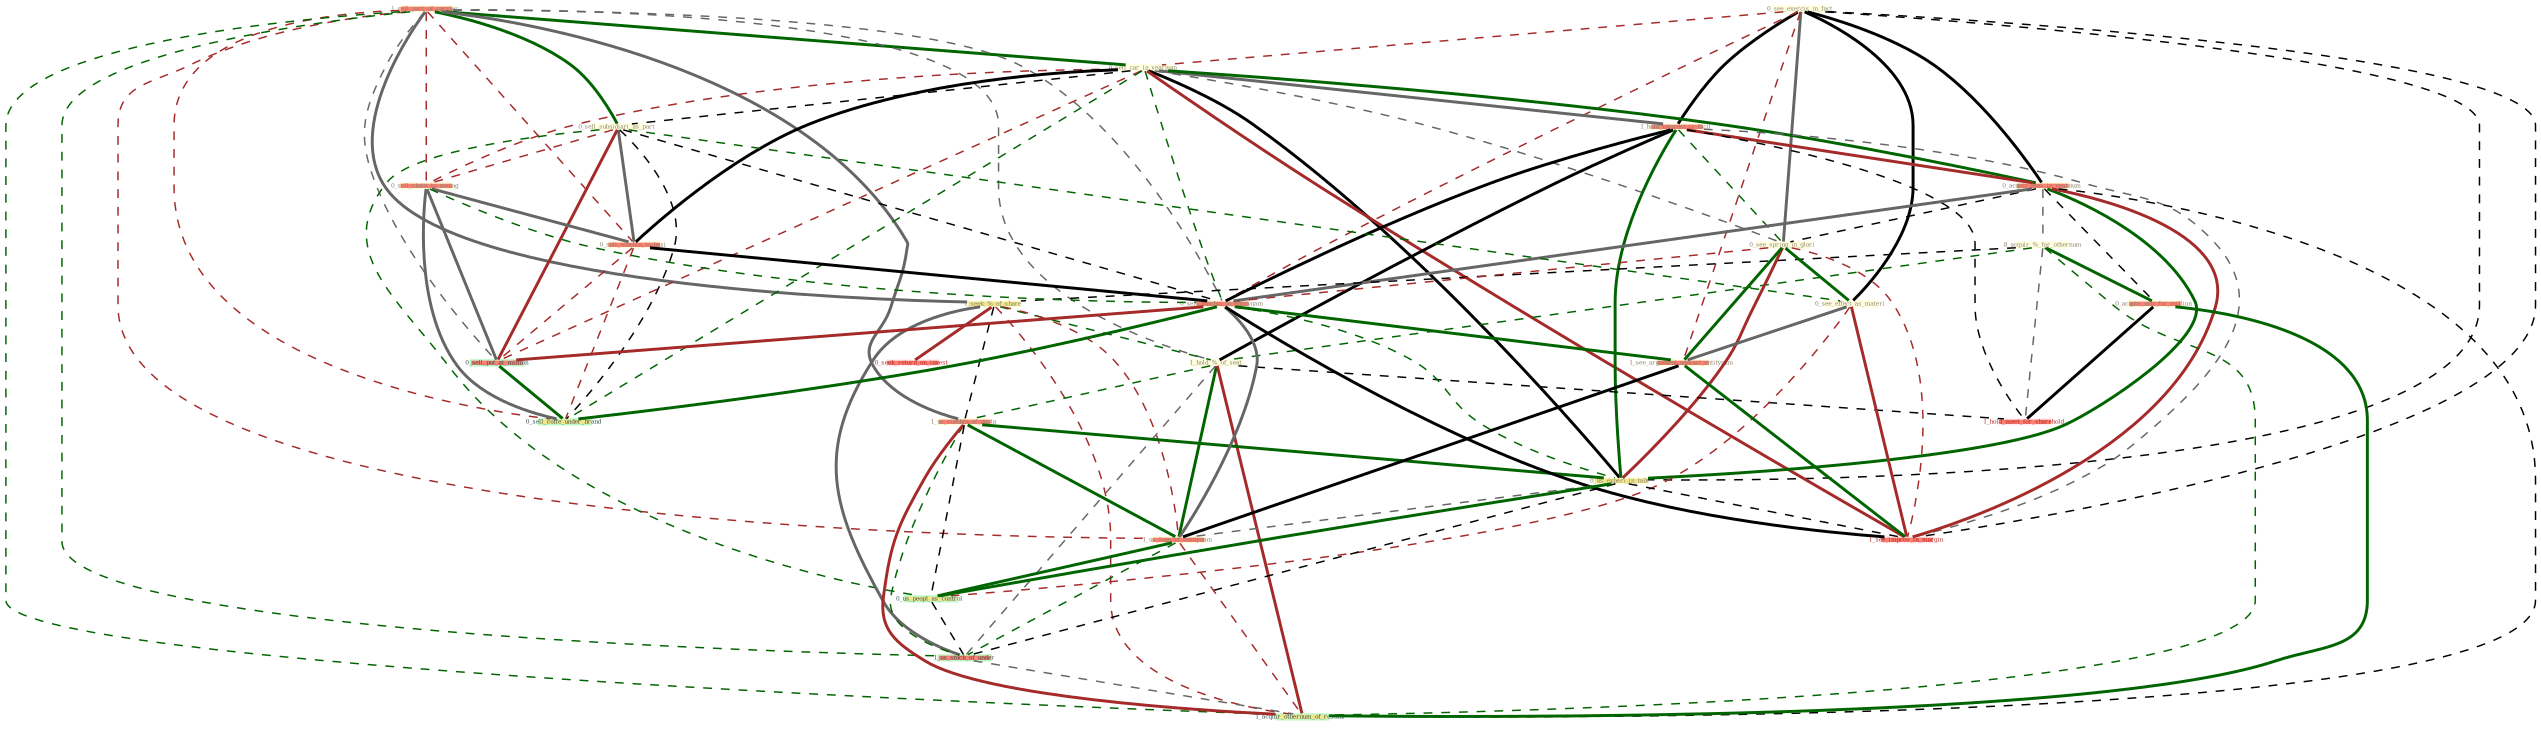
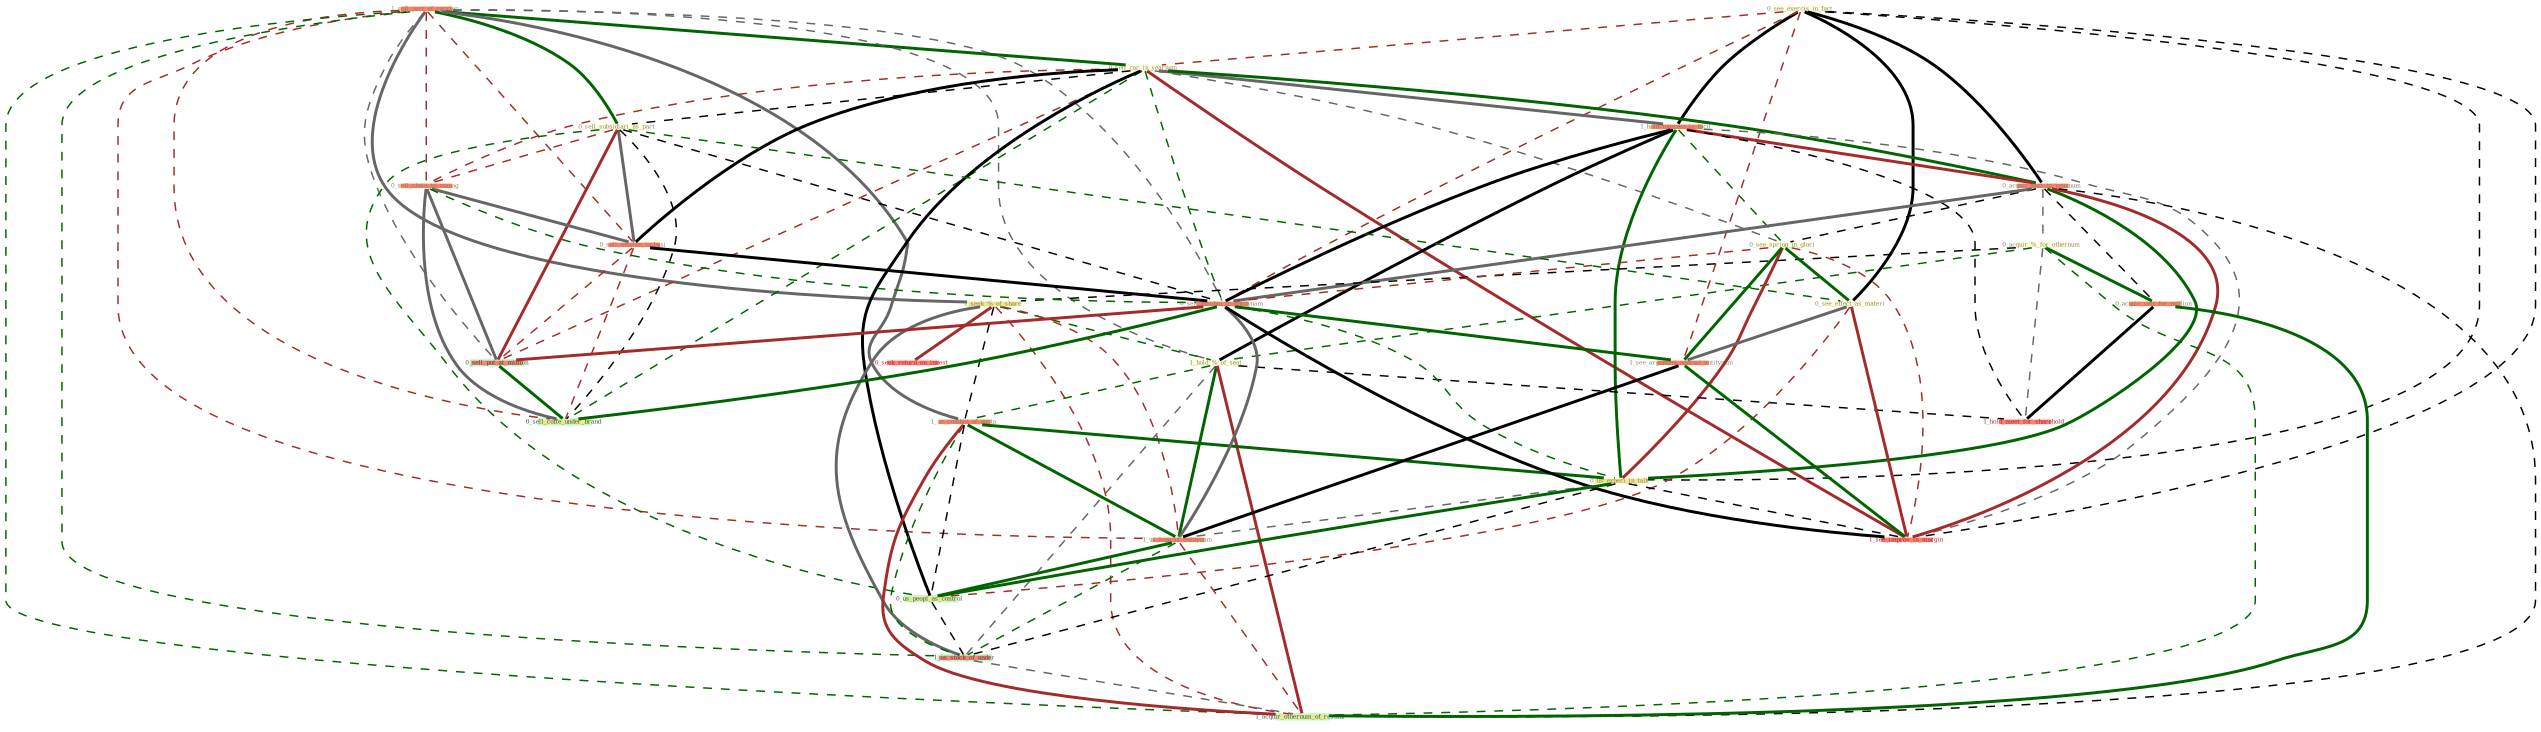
edge "0_see_exercis_in_fact" -- "0_see_spring_in_glori": removed
node "8_acquir_%_for_othernum": label "8_acquir_%_for_othernum" -> "0_acquir_%_for_othernum"
edge "0_sell_car_in_yearnum" -- "0_us_experi_in_talk": now "0_sell_car_in_yearnum" -- "0_us_peopl_as_control"
